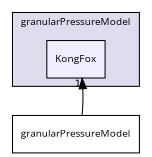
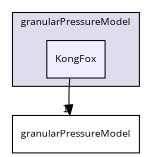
edge "granularPressureModel" -> "KongFox": reversed
